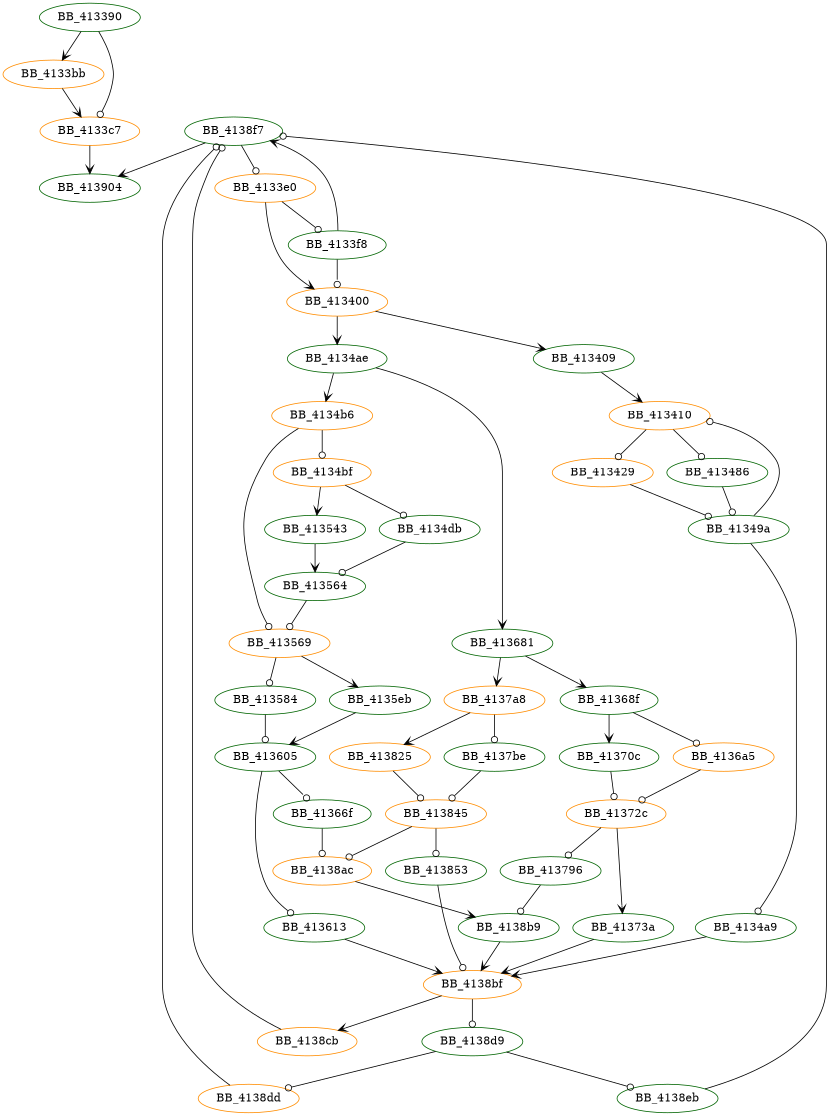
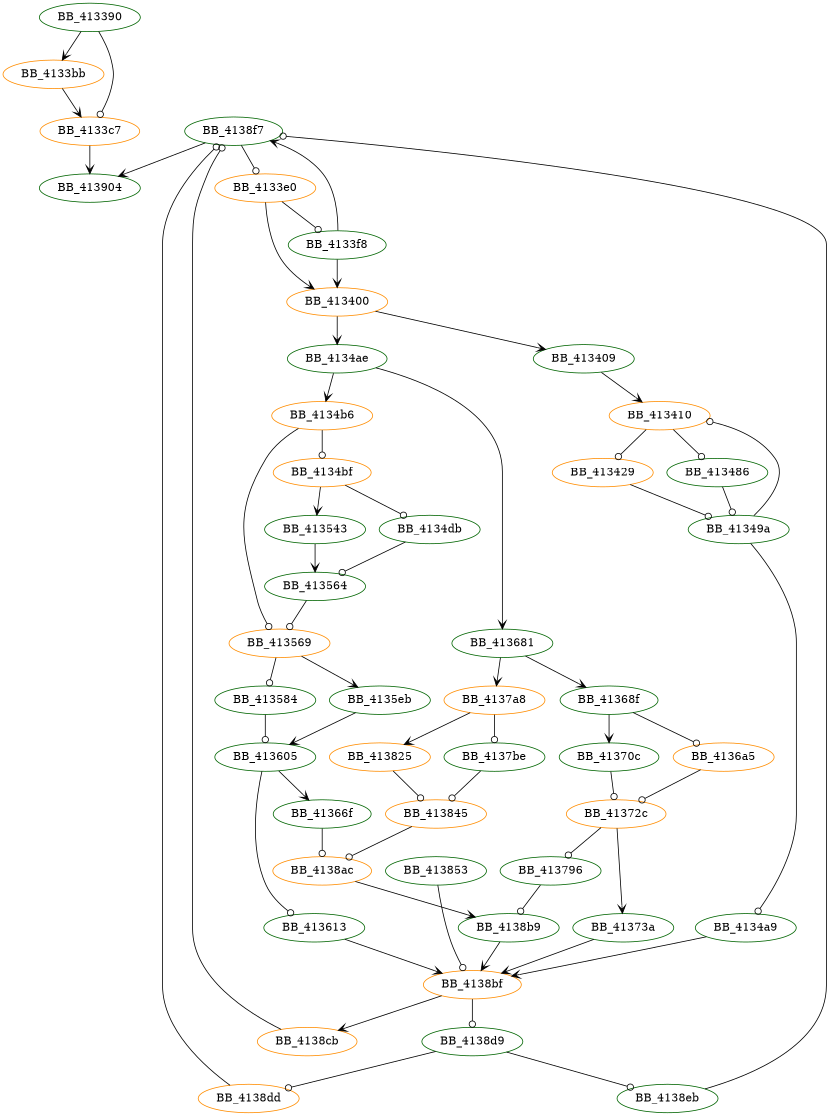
edge "BB_4133f8" -> "BB_413400": arrowhead odot -> vee
edge "BB_413605" -> "BB_41366f": arrowhead odot -> vee
edge "BB_413845" -> "BB_413853": removed
